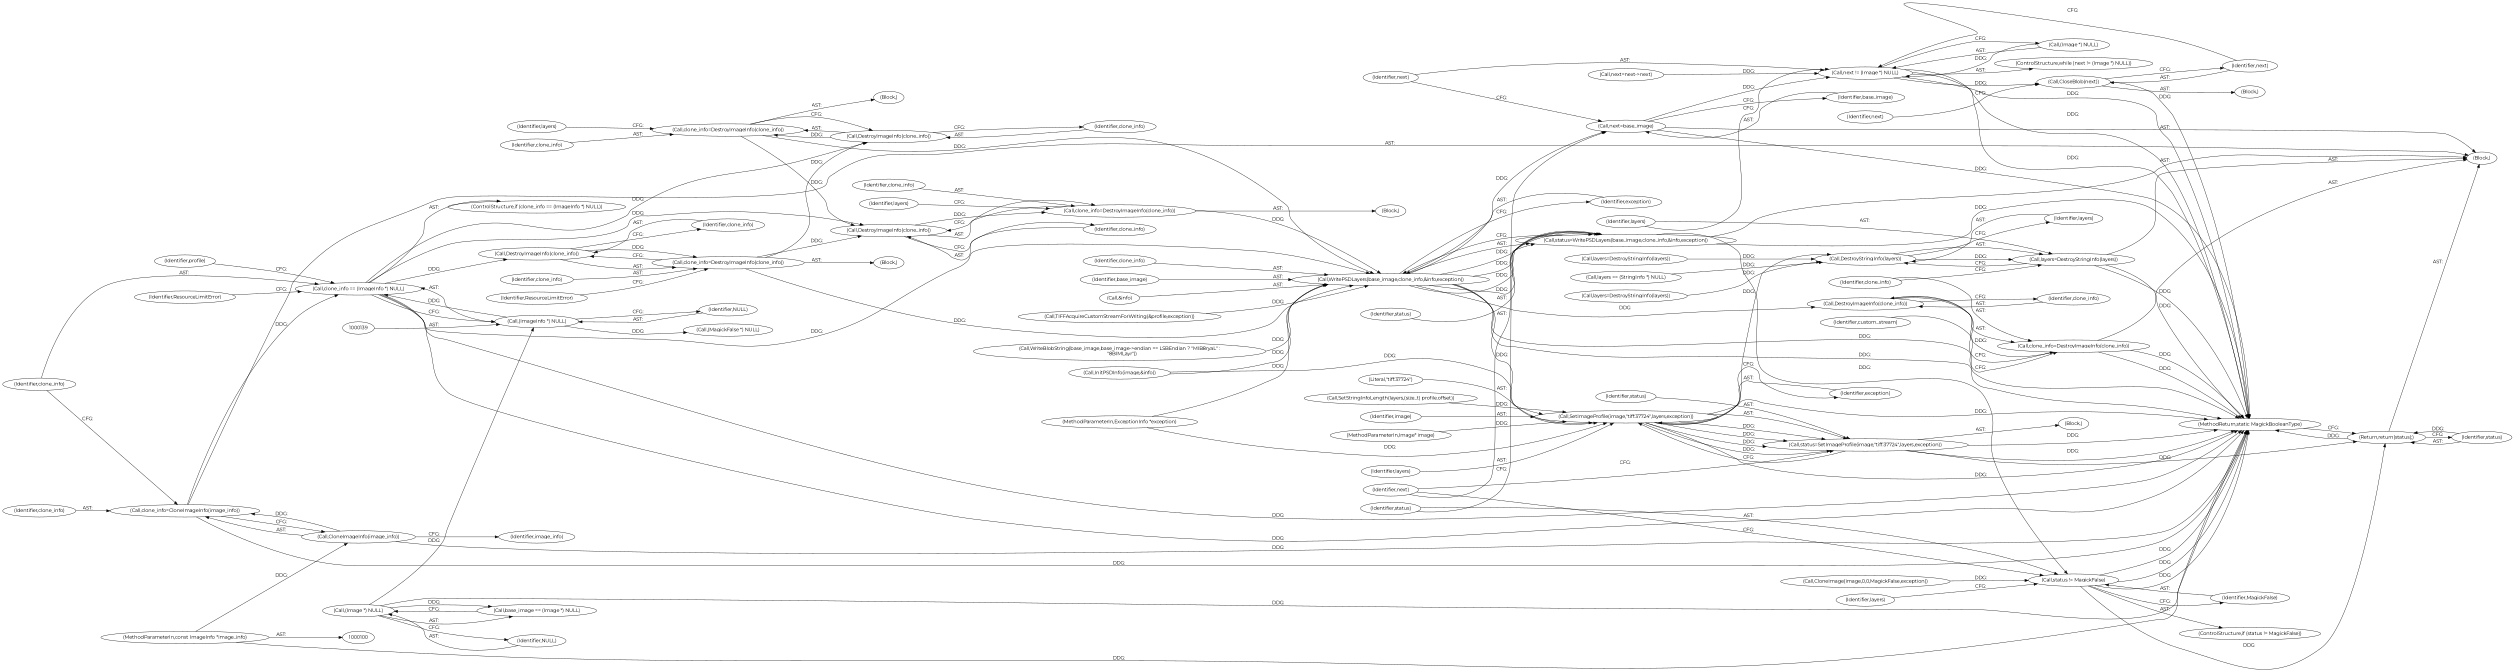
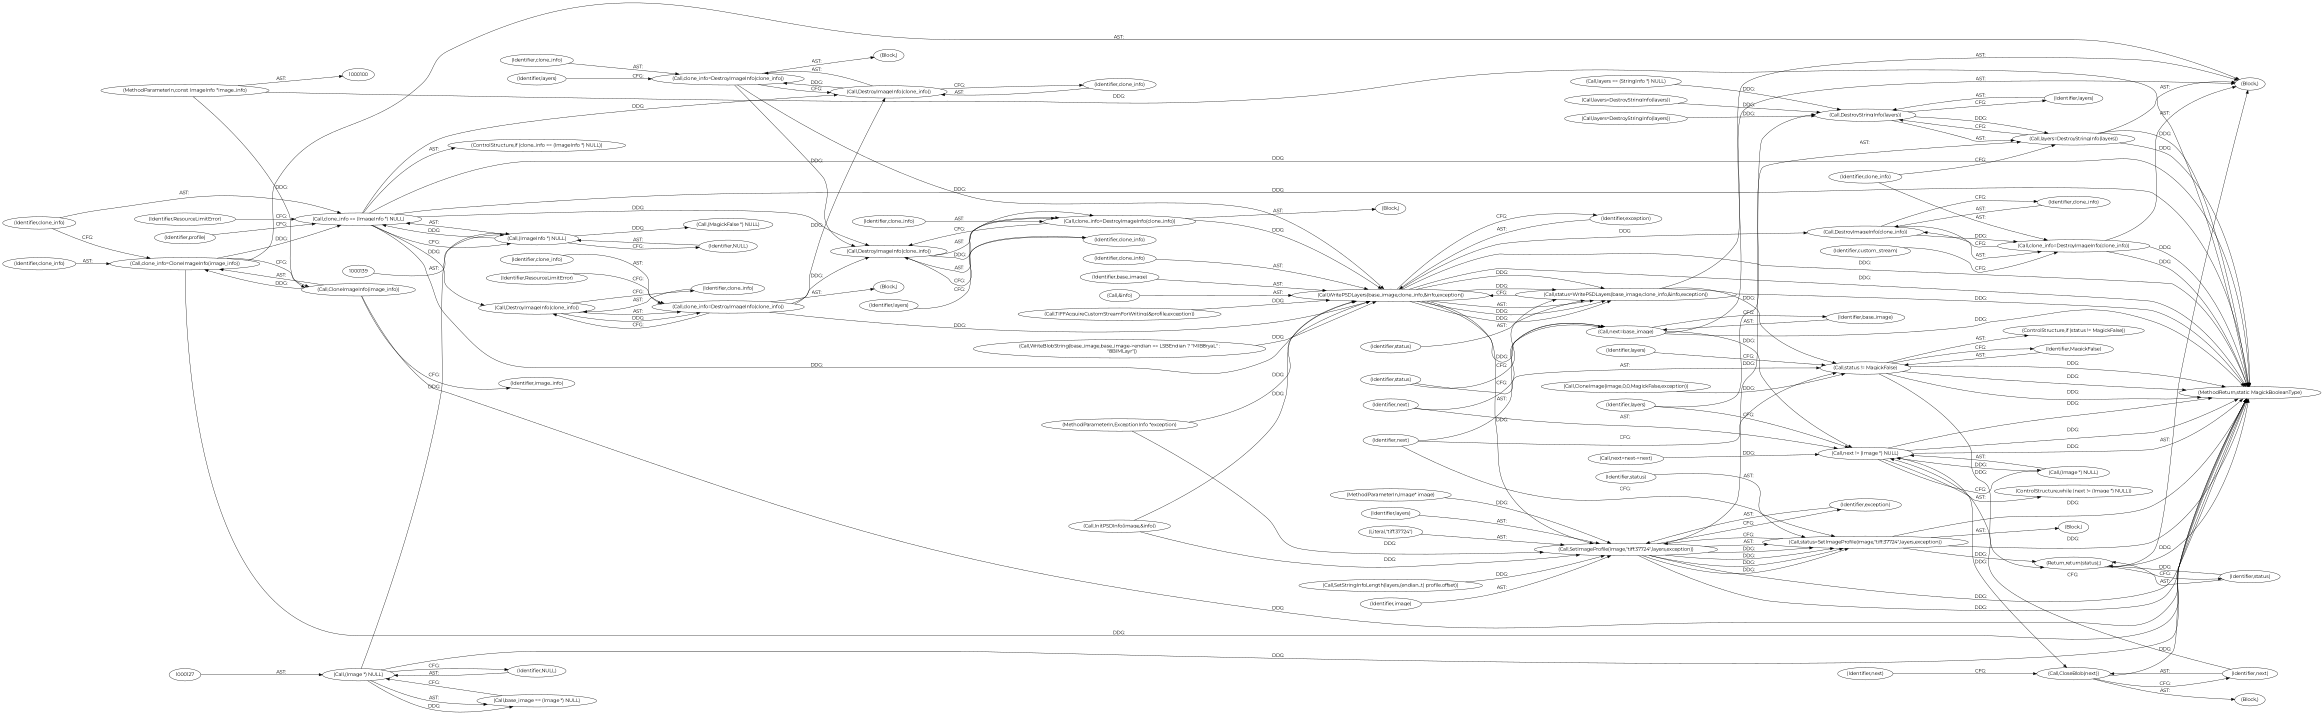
node "(Call,SetStringInfoLength(layers,(size_t) profile.offset))": label "(Call,SetStringInfoLength(layers,(size_t) profile.offset))" -> "(Call,SetStringInfoLength(layers,(endian_t) profile.offset))"
edge "(MethodReturn,static MagickBooleanType)" -> "(Return,return(status);)": removed, label "CFG:"
node "1000127": added
